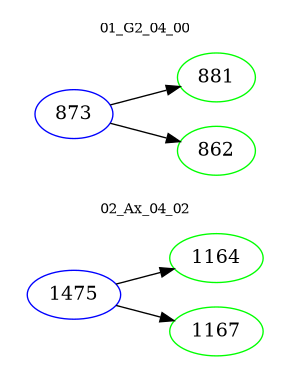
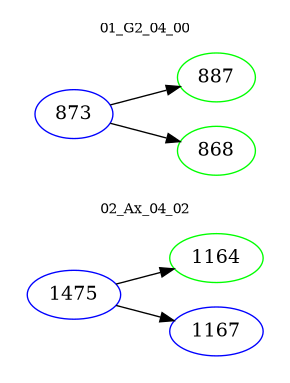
node "881": label "881" -> "887"
node "862": label "862" -> "868"
node "1167": color green -> blue
